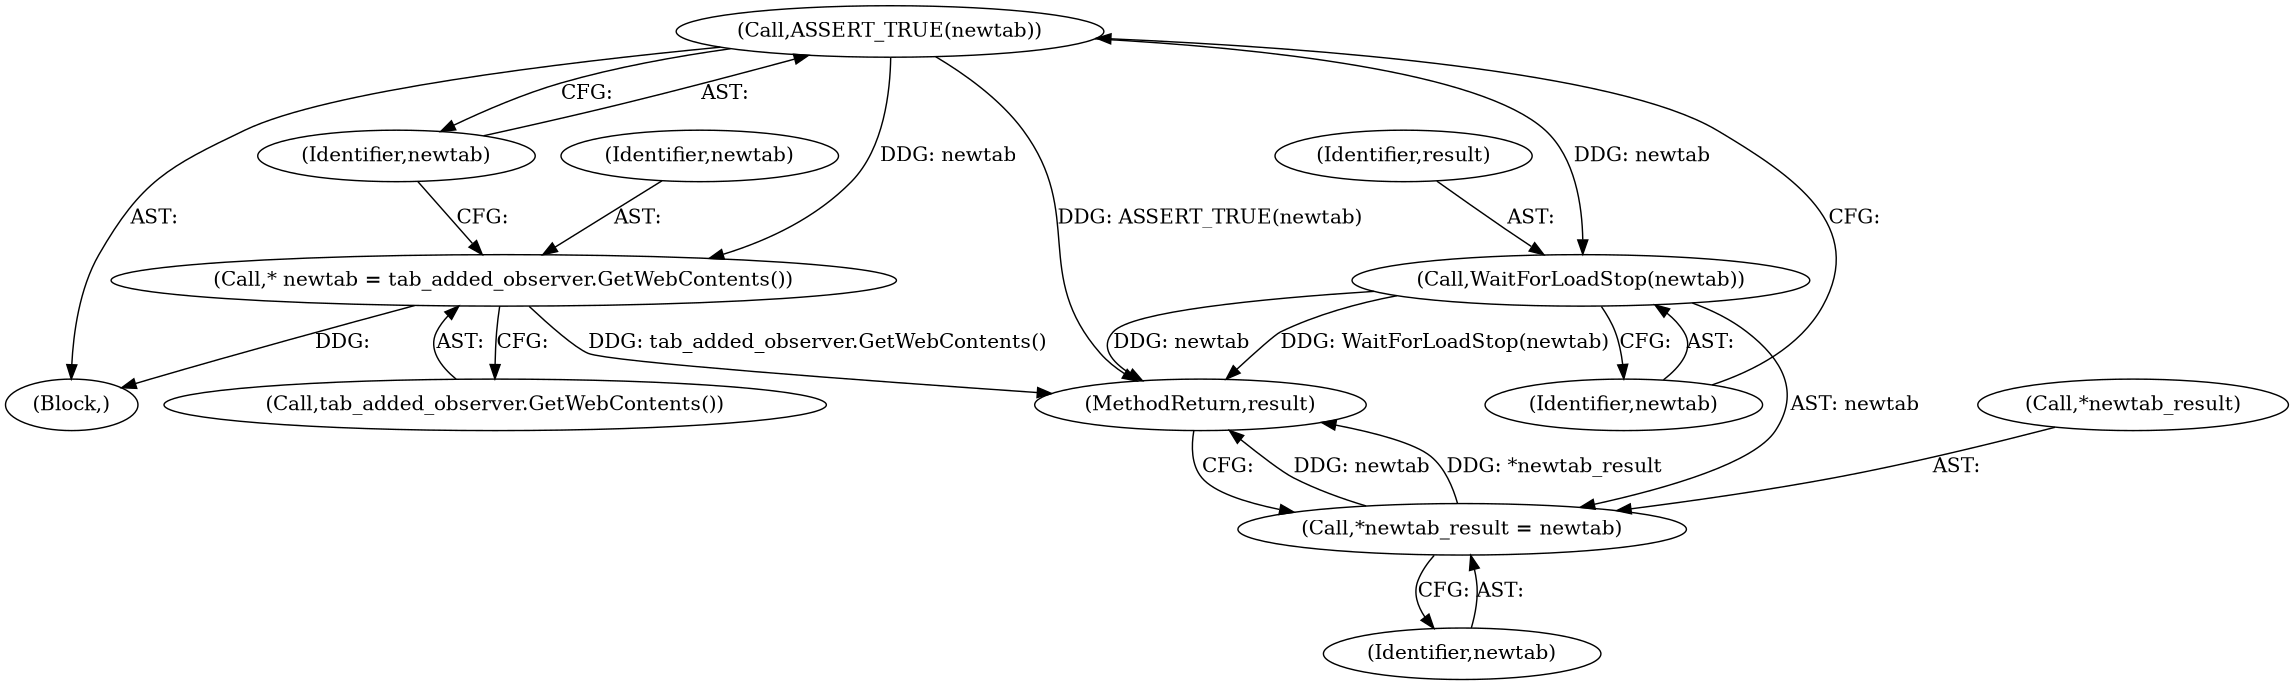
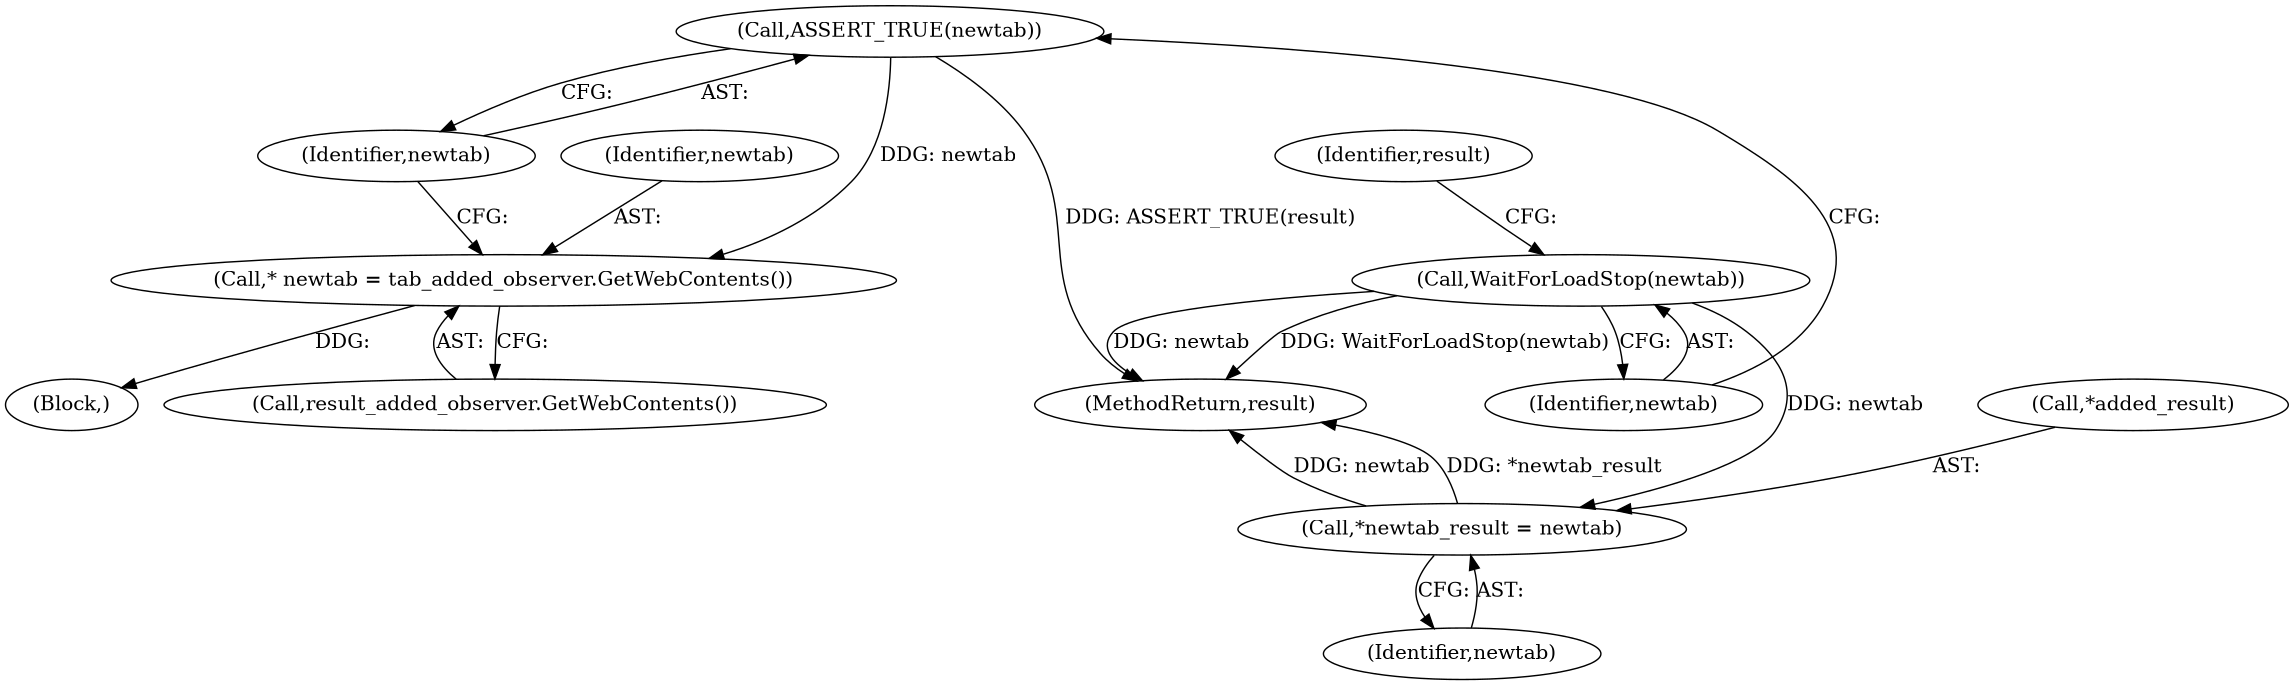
edge "(Call,ASSERT_TRUE(newtab))" -> "(Call,WaitForLoadStop(newtab))": removed, label "DDG: newtab"
edge "(Call,ASSERT_TRUE(newtab))" -> "(Block,)": removed, label "AST:"
edge "(Call,ASSERT_TRUE(newtab))" -> "(MethodReturn,result)": label "DDG: ASSERT_TRUE(newtab)" -> "DDG: ASSERT_TRUE(result)"
edge "(Identifier,result)" -> "(Call,WaitForLoadStop(newtab))": label "AST: " -> "CFG: "
edge "(Call,* newtab = tab_added_observer.GetWebContents())" -> "(MethodReturn,result)": removed, label "DDG: tab_added_observer.GetWebContents()"
node "(Call,tab_added_observer.GetWebContents())": label "(Call,tab_added_observer.GetWebContents())" -> "(Call,result_added_observer.GetWebContents())"
edge "(Call,WaitForLoadStop(newtab))" -> "(Call,*newtab_result = newtab)": label "AST: newtab" -> "DDG: newtab"
node "(Call,*newtab_result)": label "(Call,*newtab_result)" -> "(Call,*added_result)"
edge "(MethodReturn,result)" -> "(Call,*newtab_result = newtab)": removed, label "CFG:"
